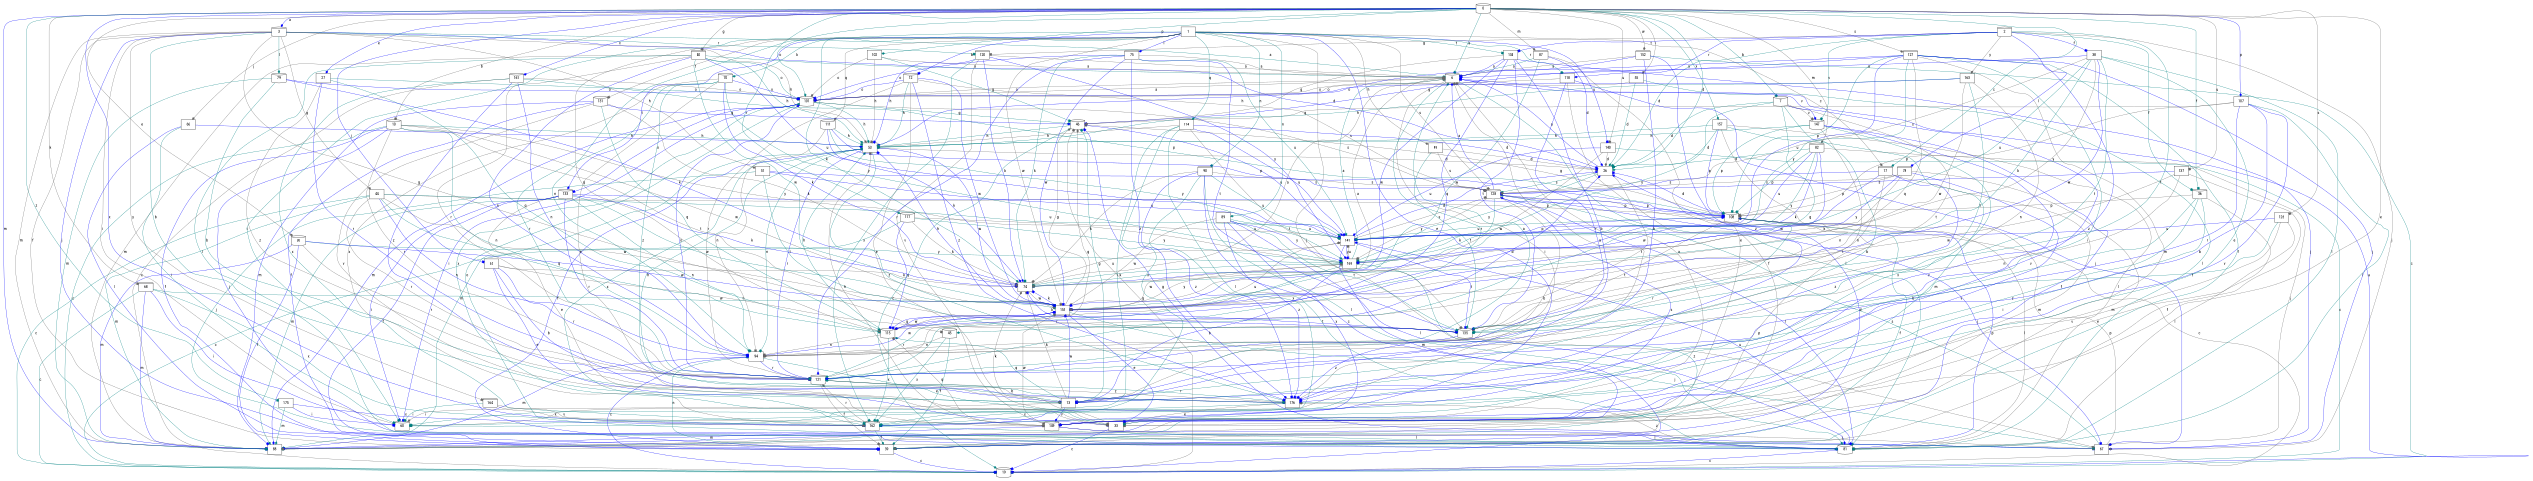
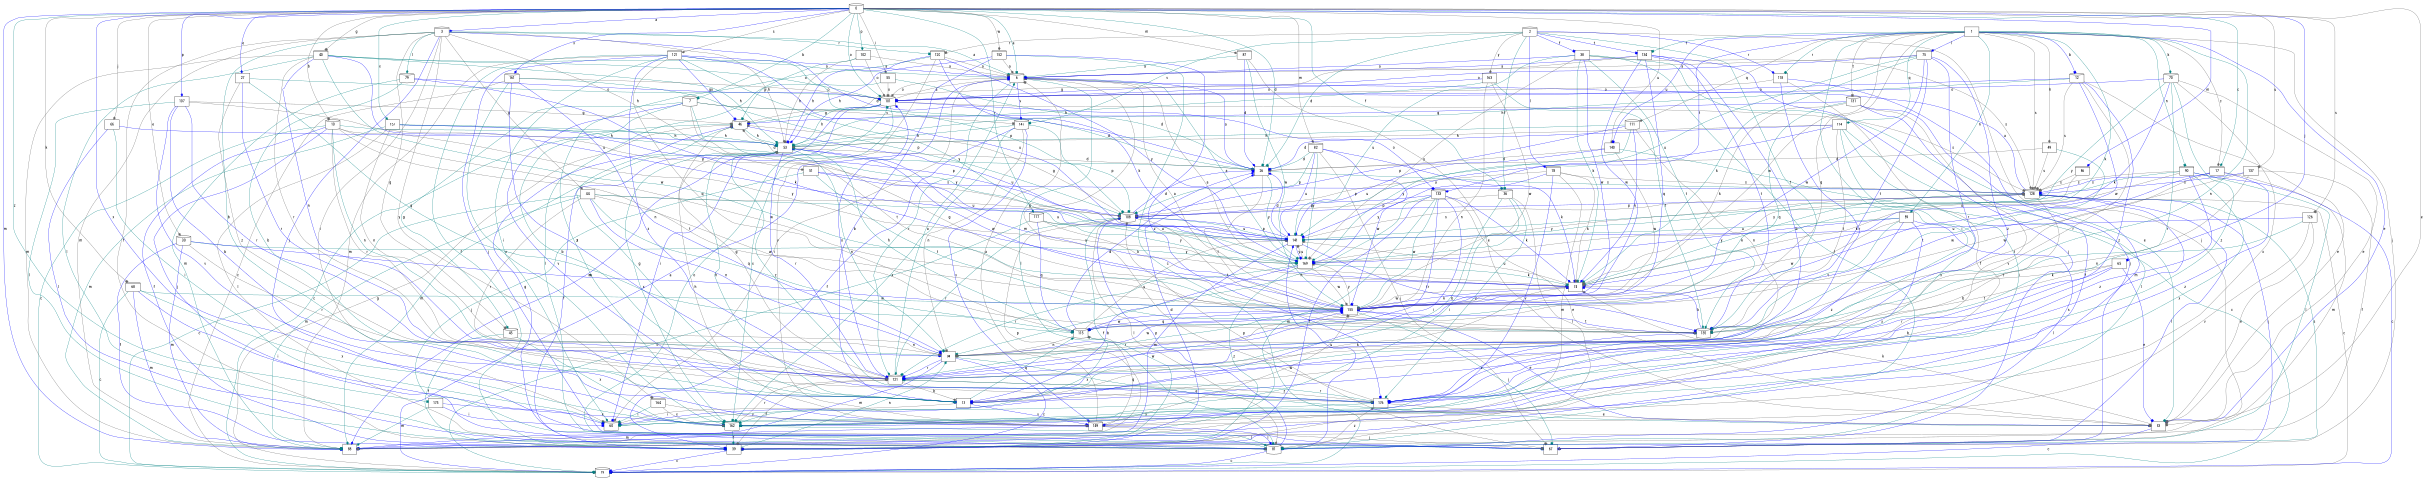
edge "2" -> "120": label "g" -> "r"
node "86": added
edge "155" -> "53": label "h" -> "m"
